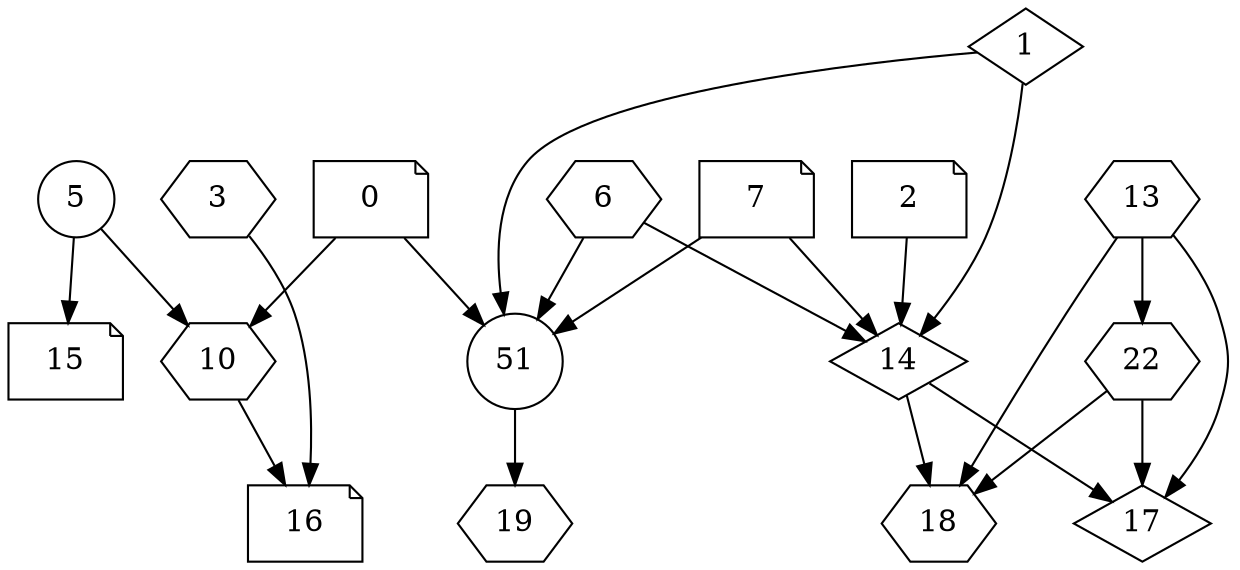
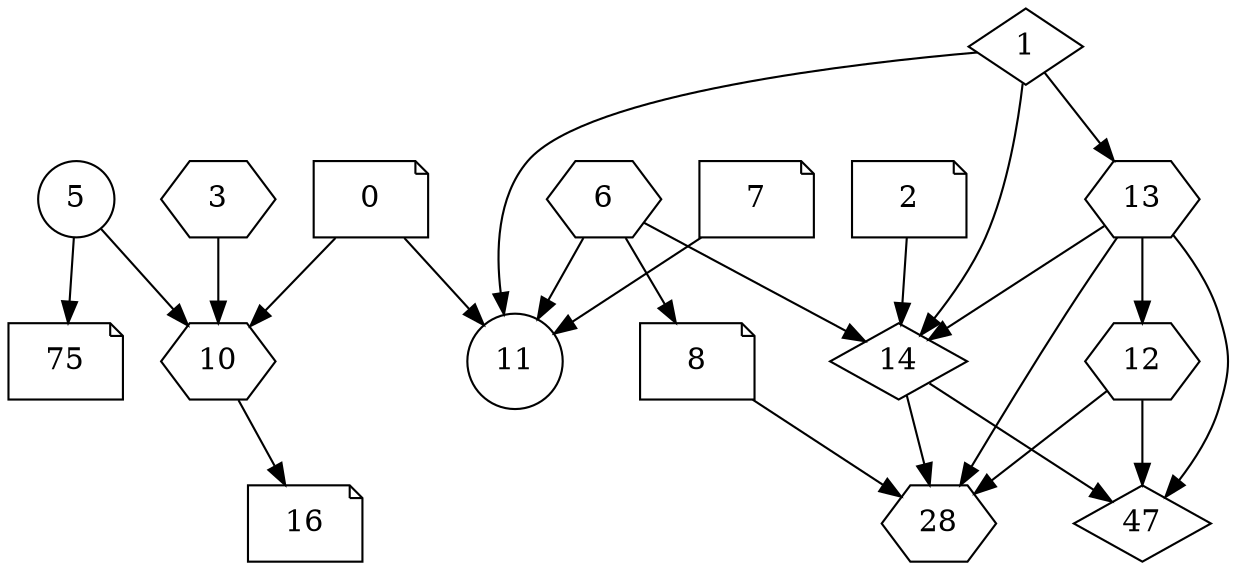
edge "1" -> "13": added
edge "7" -> "14": now "13" -> "14"
edge "3" -> "16": now "3" -> "10"
node "15": label "15" -> "75"
node "51": label "51" -> "11"
node "8": added
node "22": label "22" -> "12"
node "19": removed
node "18": label "18" -> "28"
node "17": label "17" -> "47"
